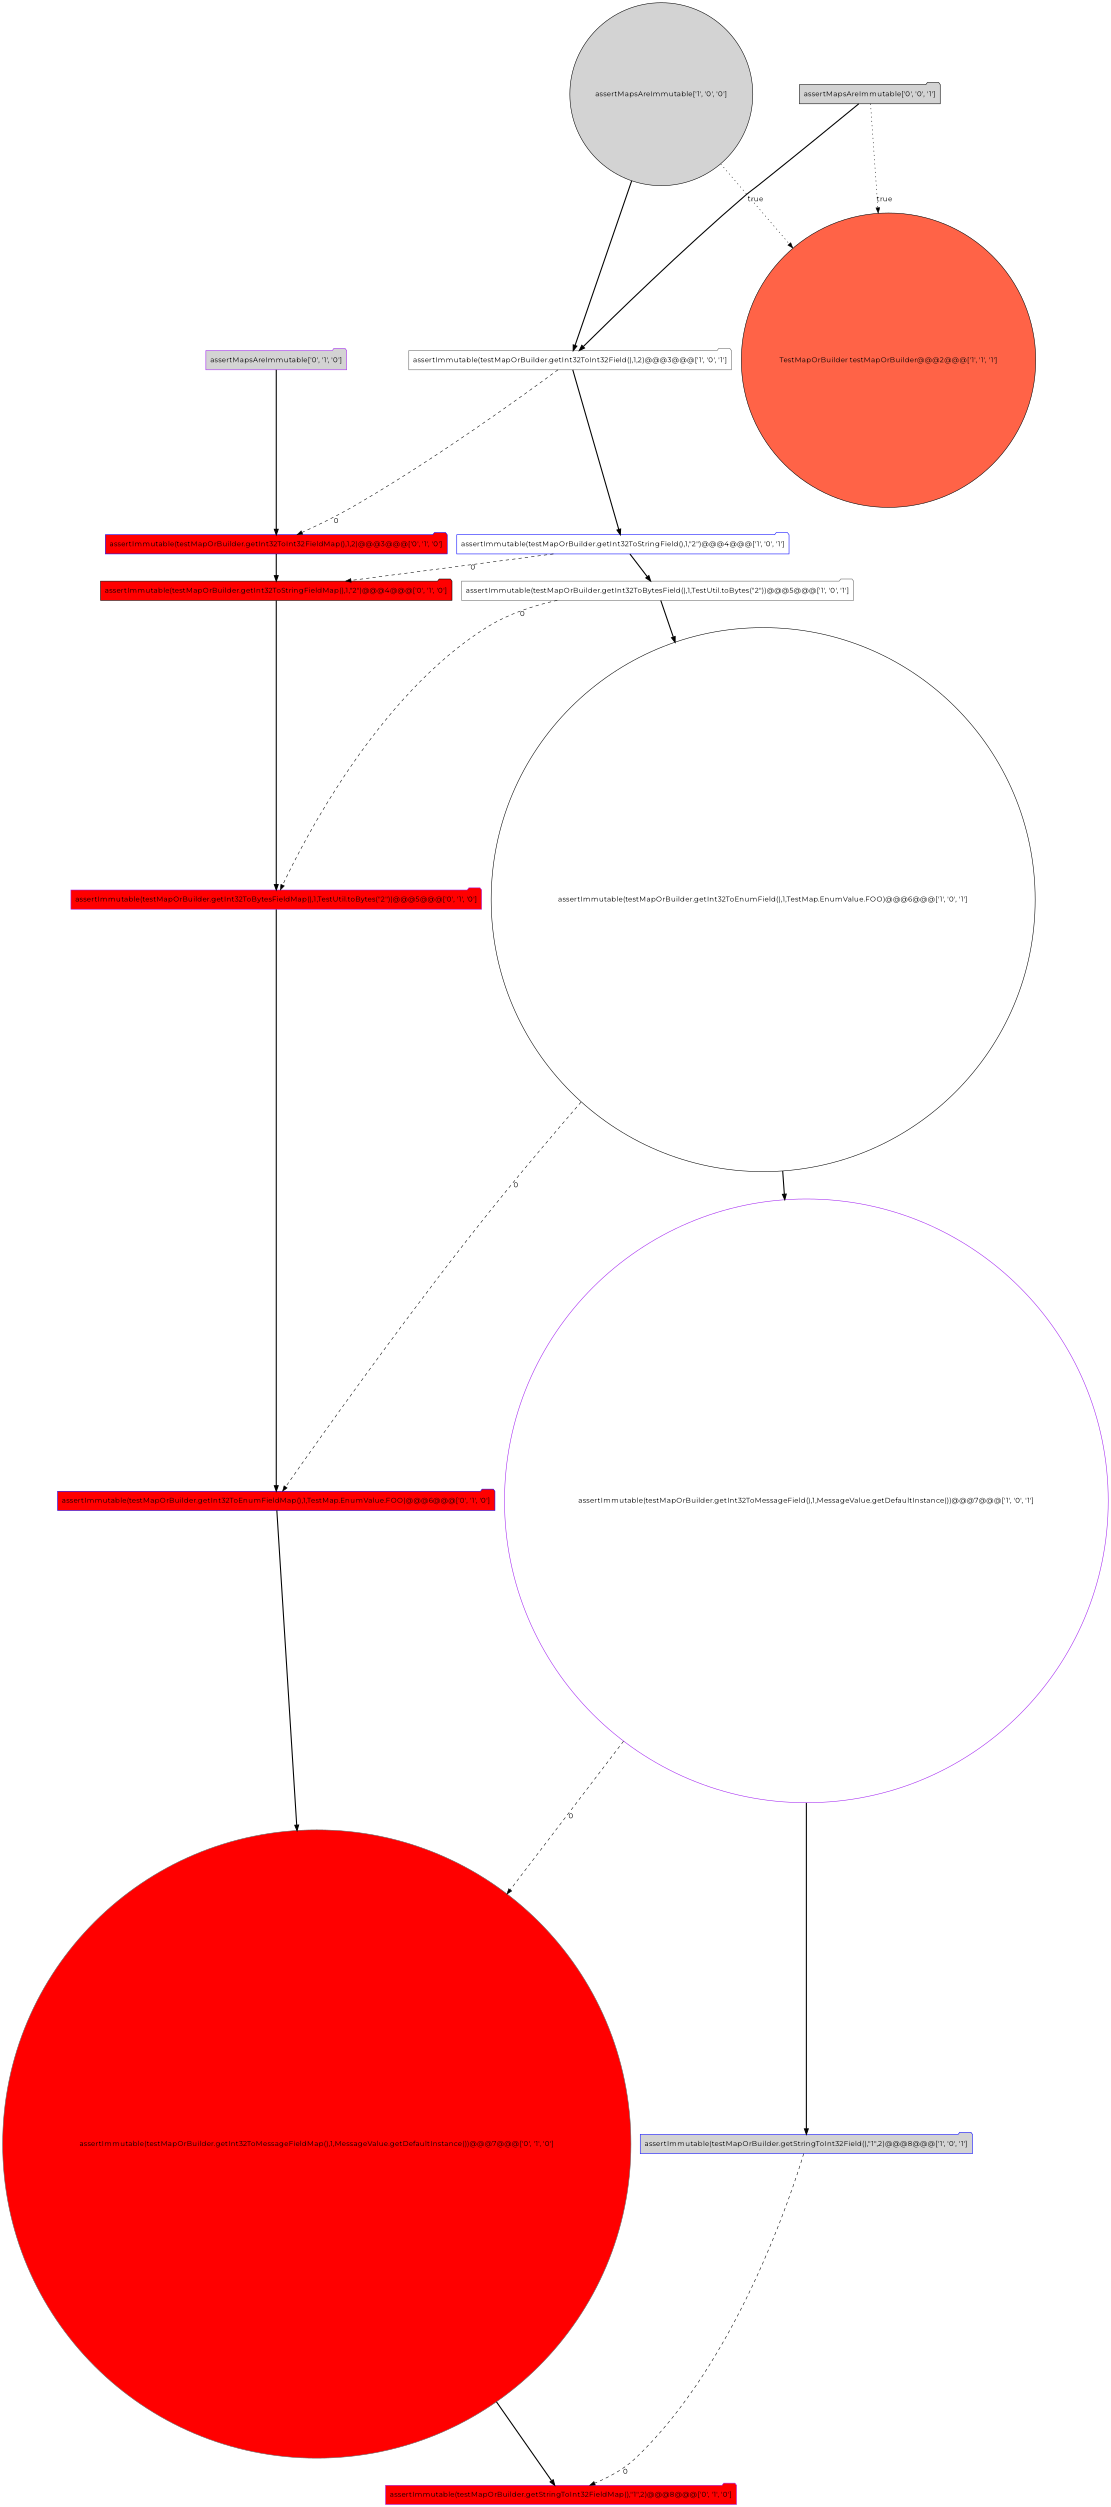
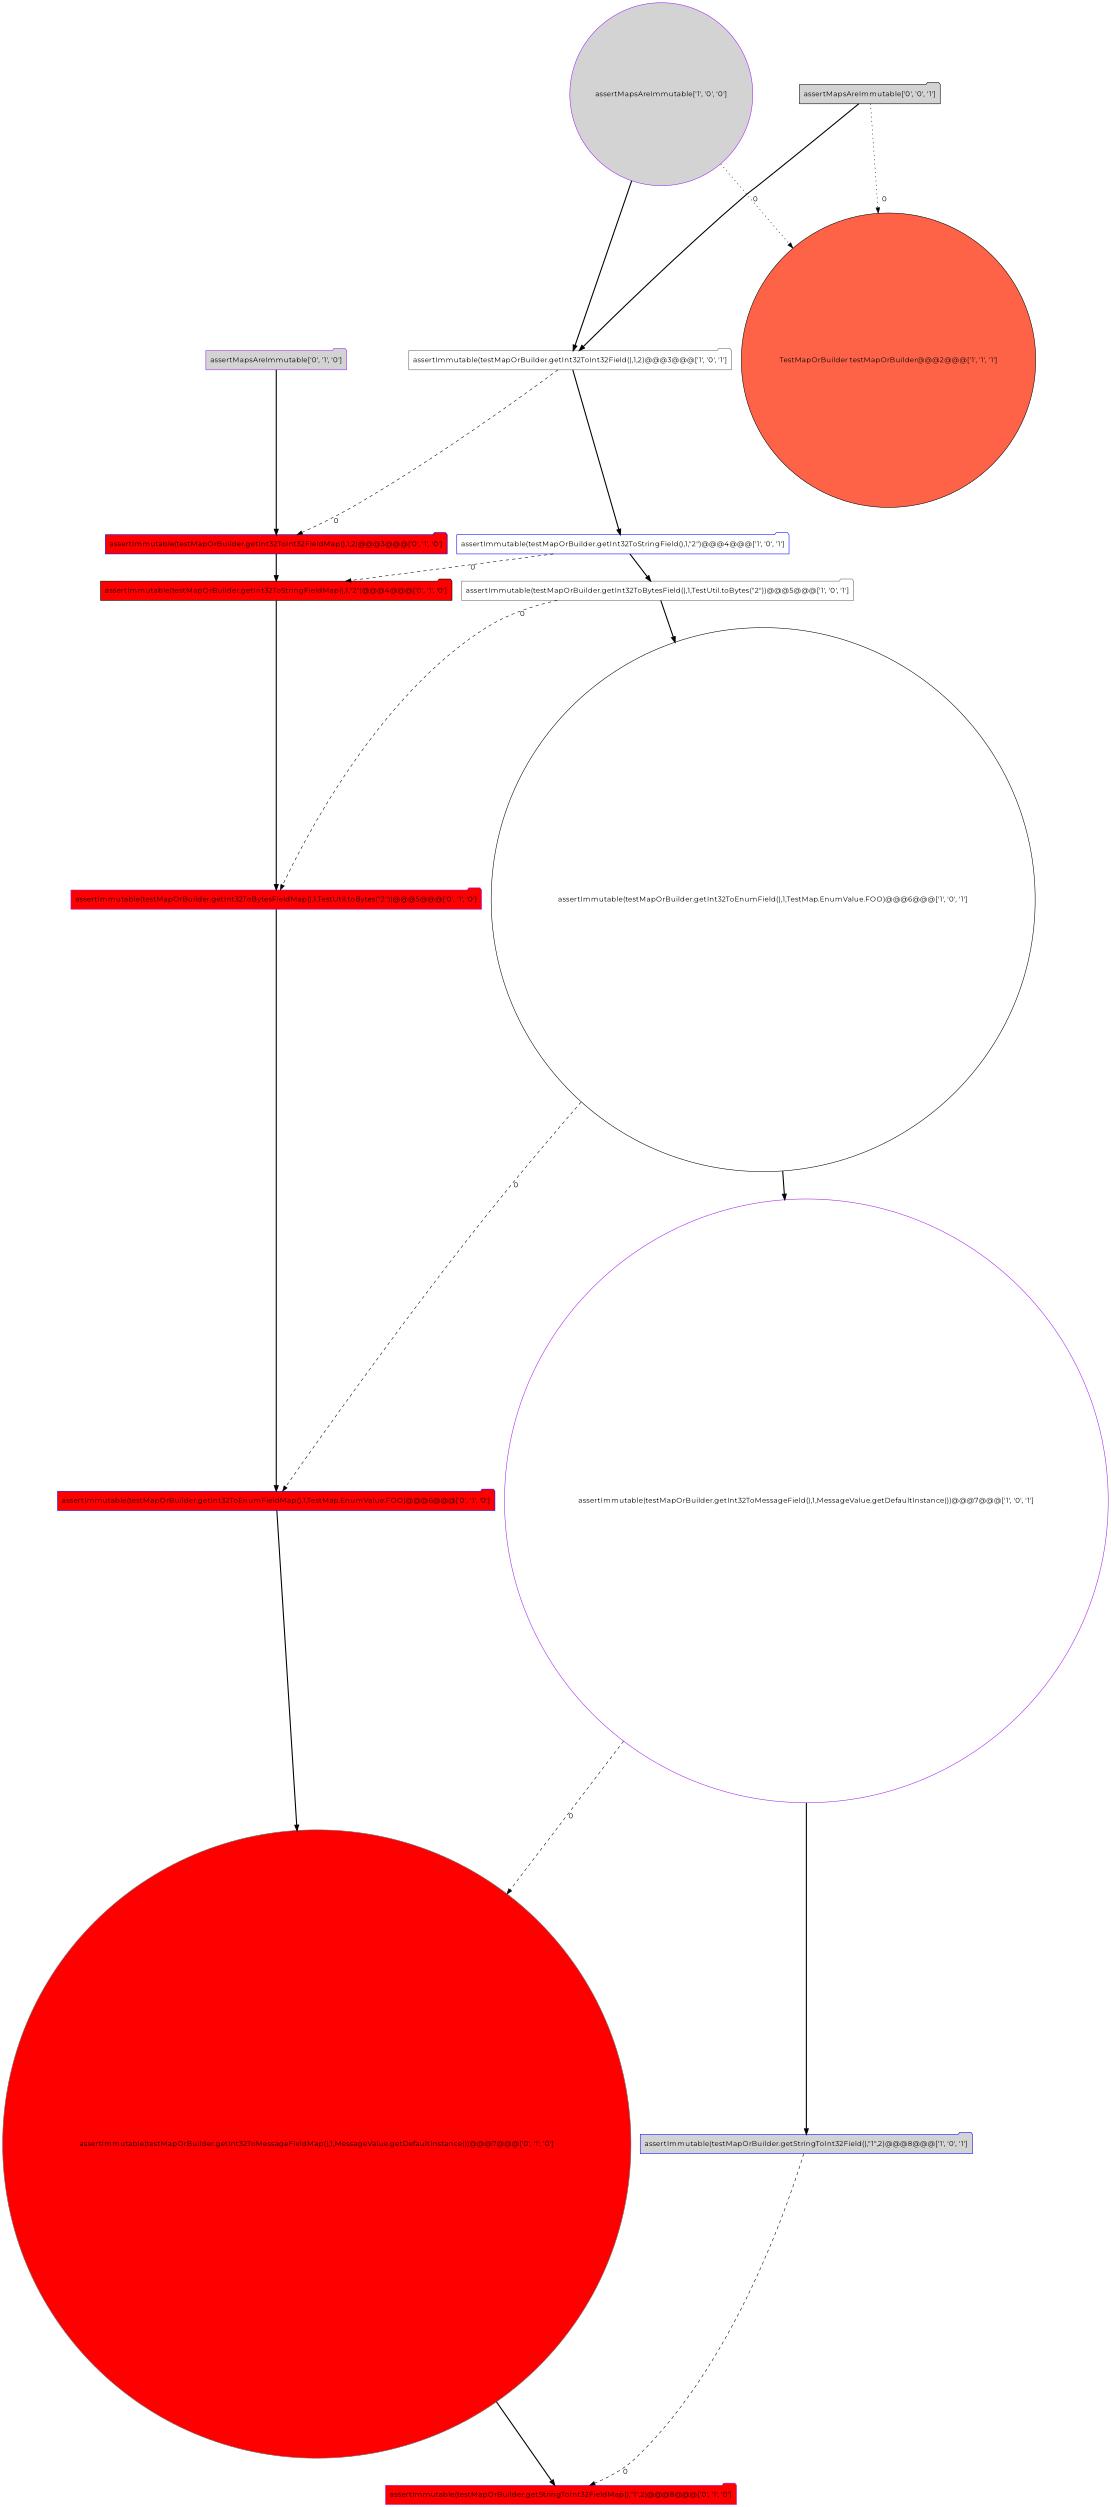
node "assertMapsAreImmutable['1', '0', '0']": color black -> purple
edge "assertMapsAreImmutable['1', '0', '0']" -> "TestMapOrBuilder testMapOrBuilder@@@2@@@['1', '1', '1']": label "true" -> "0"
edge "assertMapsAreImmutable['0', '0', '1']" -> "TestMapOrBuilder testMapOrBuilder@@@2@@@['1', '1', '1']": label "true" -> "0"
